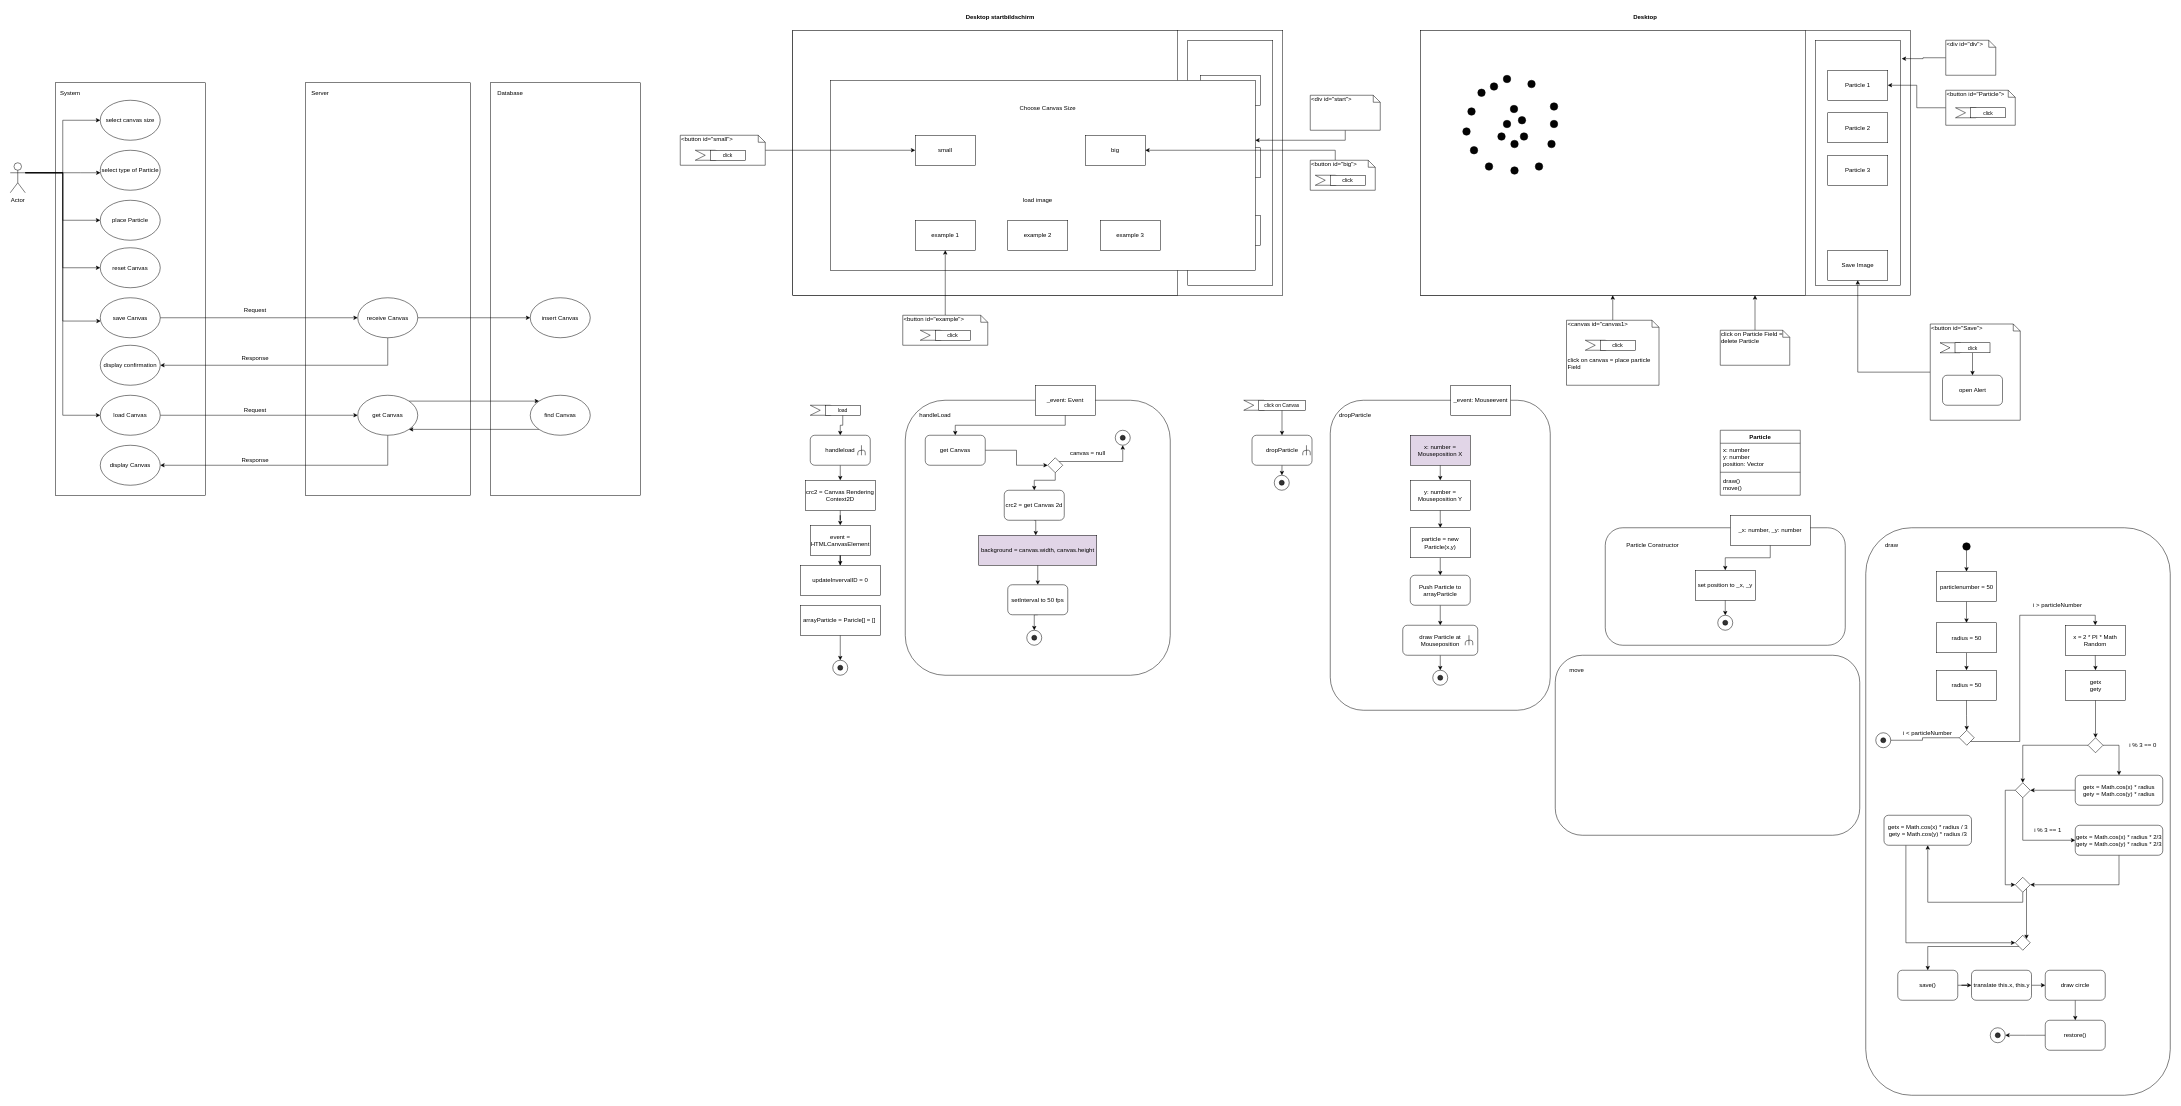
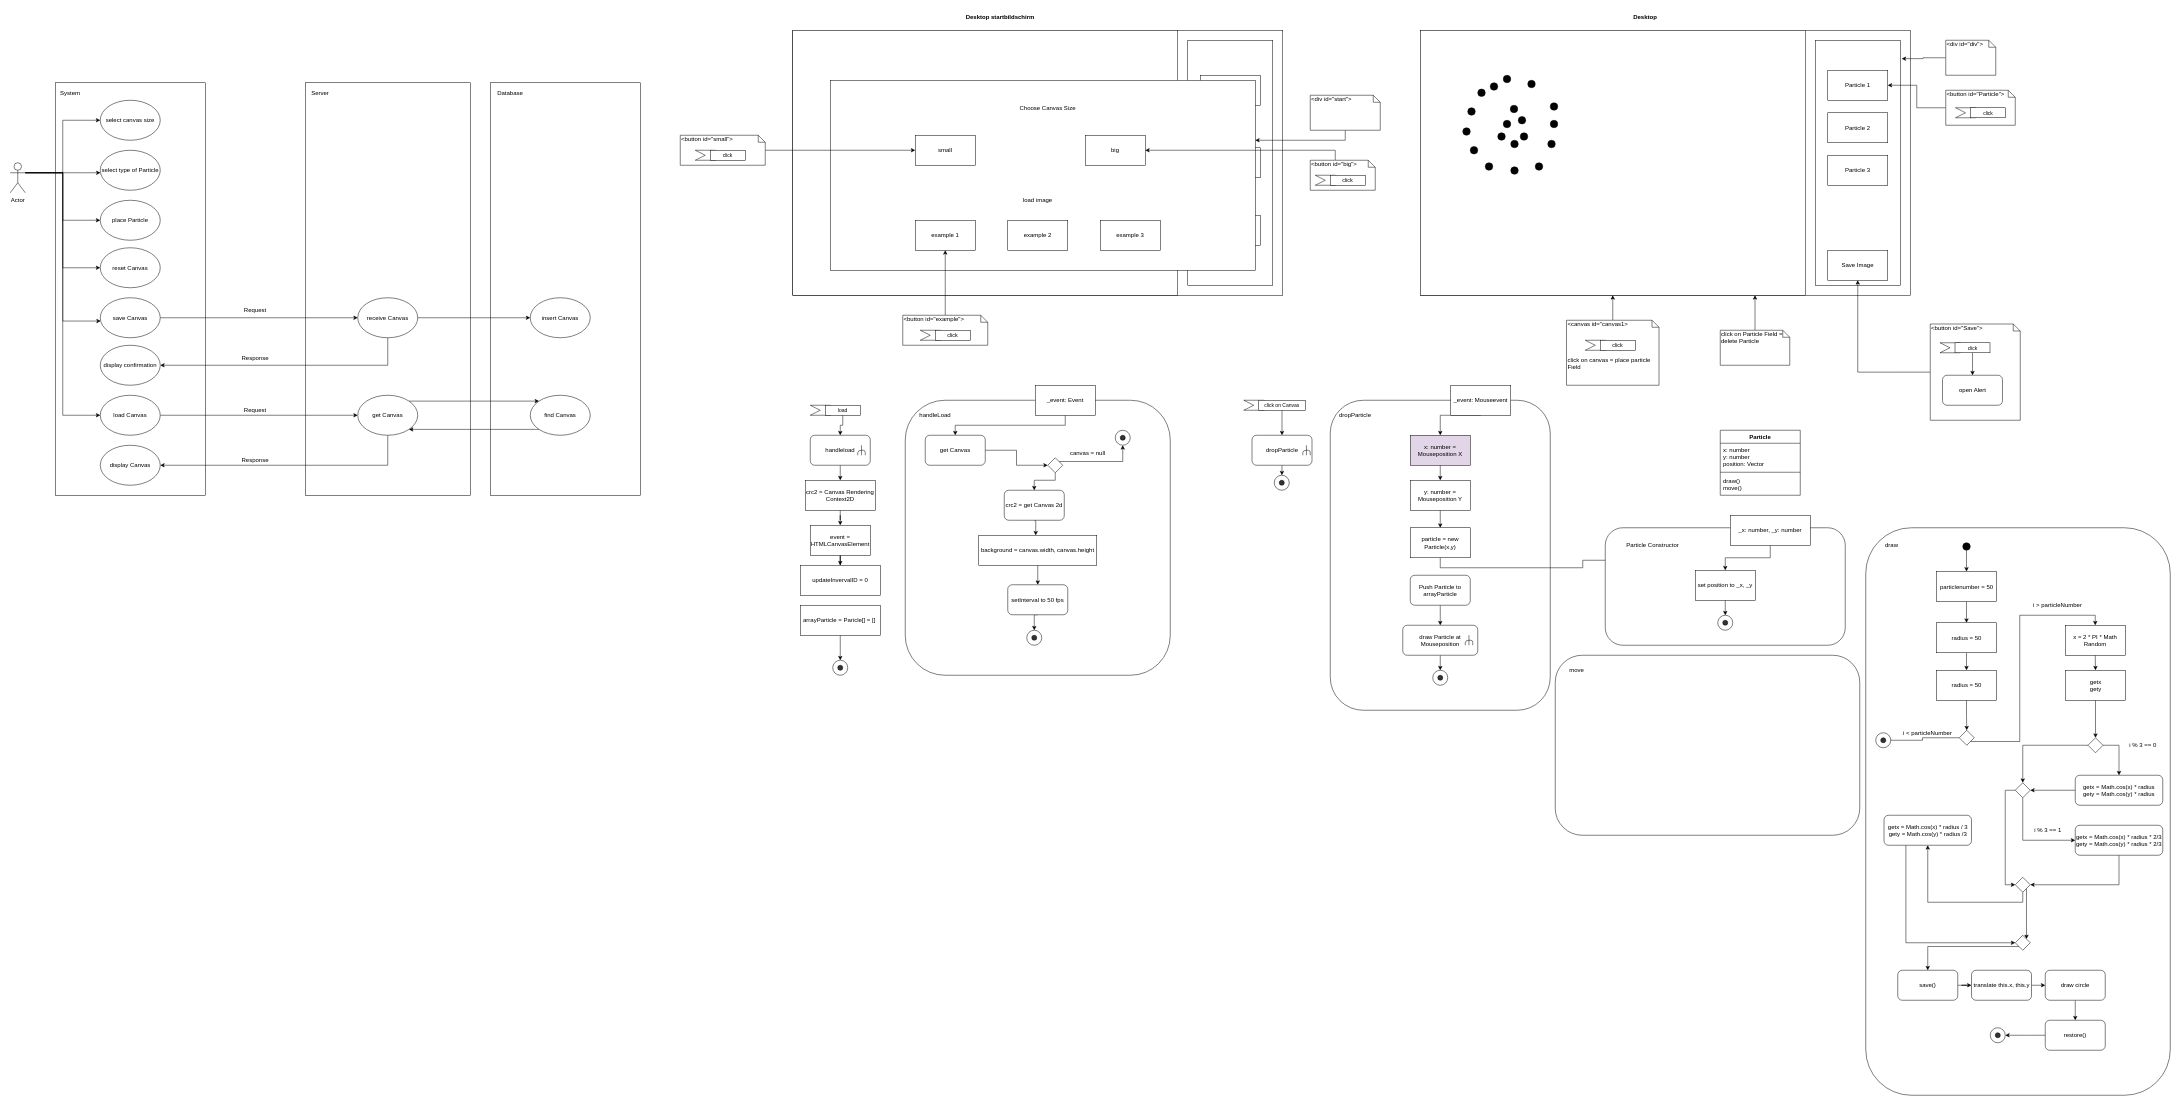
edge "_event: Mouseevent" -> "x: number = Mouseposition X": added
node "background = canvas.width, canvas.height": fillcolor #e1d5e7 -> #ffffff
edge "particle = new Particle(x,y)" -> "Push Particle to arrayParticle": now "particle = new Particle(x,y)" -> "set position to _x, _y"
